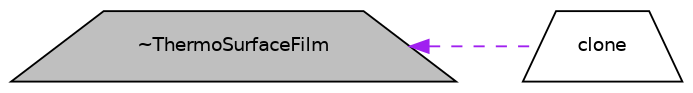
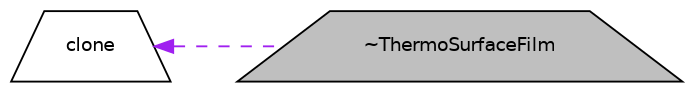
edge "clone" -> "~ThermoSurfaceFilm": reversed
